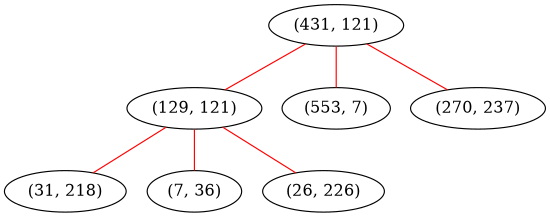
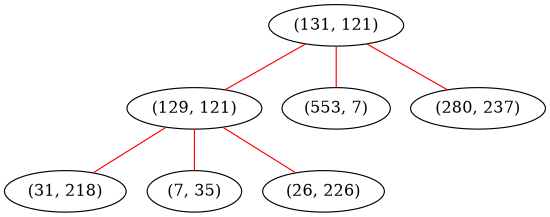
node "(431, 121)": label "(431, 121)" -> "(131, 121)"
node "(270, 237)": label "(270, 237)" -> "(280, 237)"
node "(7, 36)": label "(7, 36)" -> "(7, 35)"
